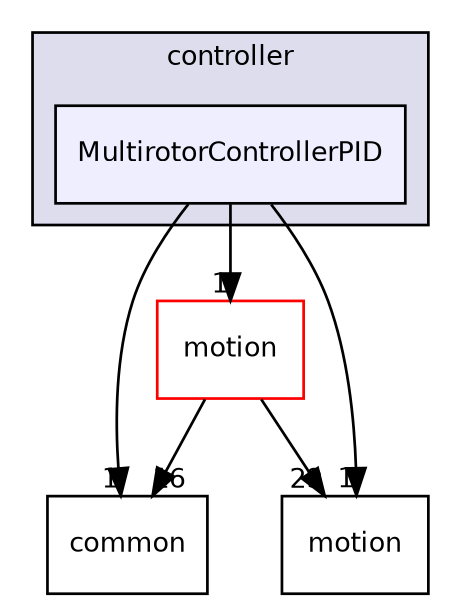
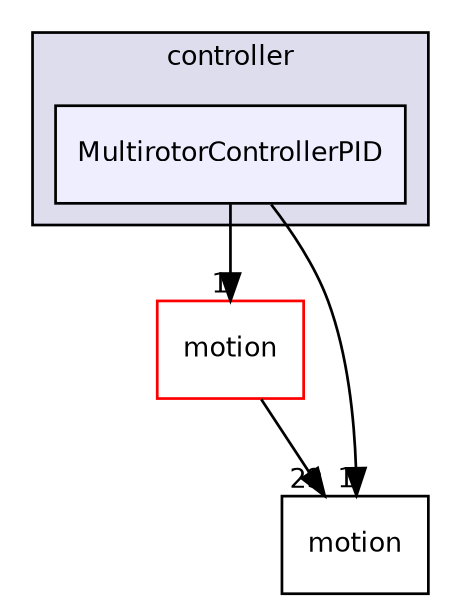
node "common": removed
